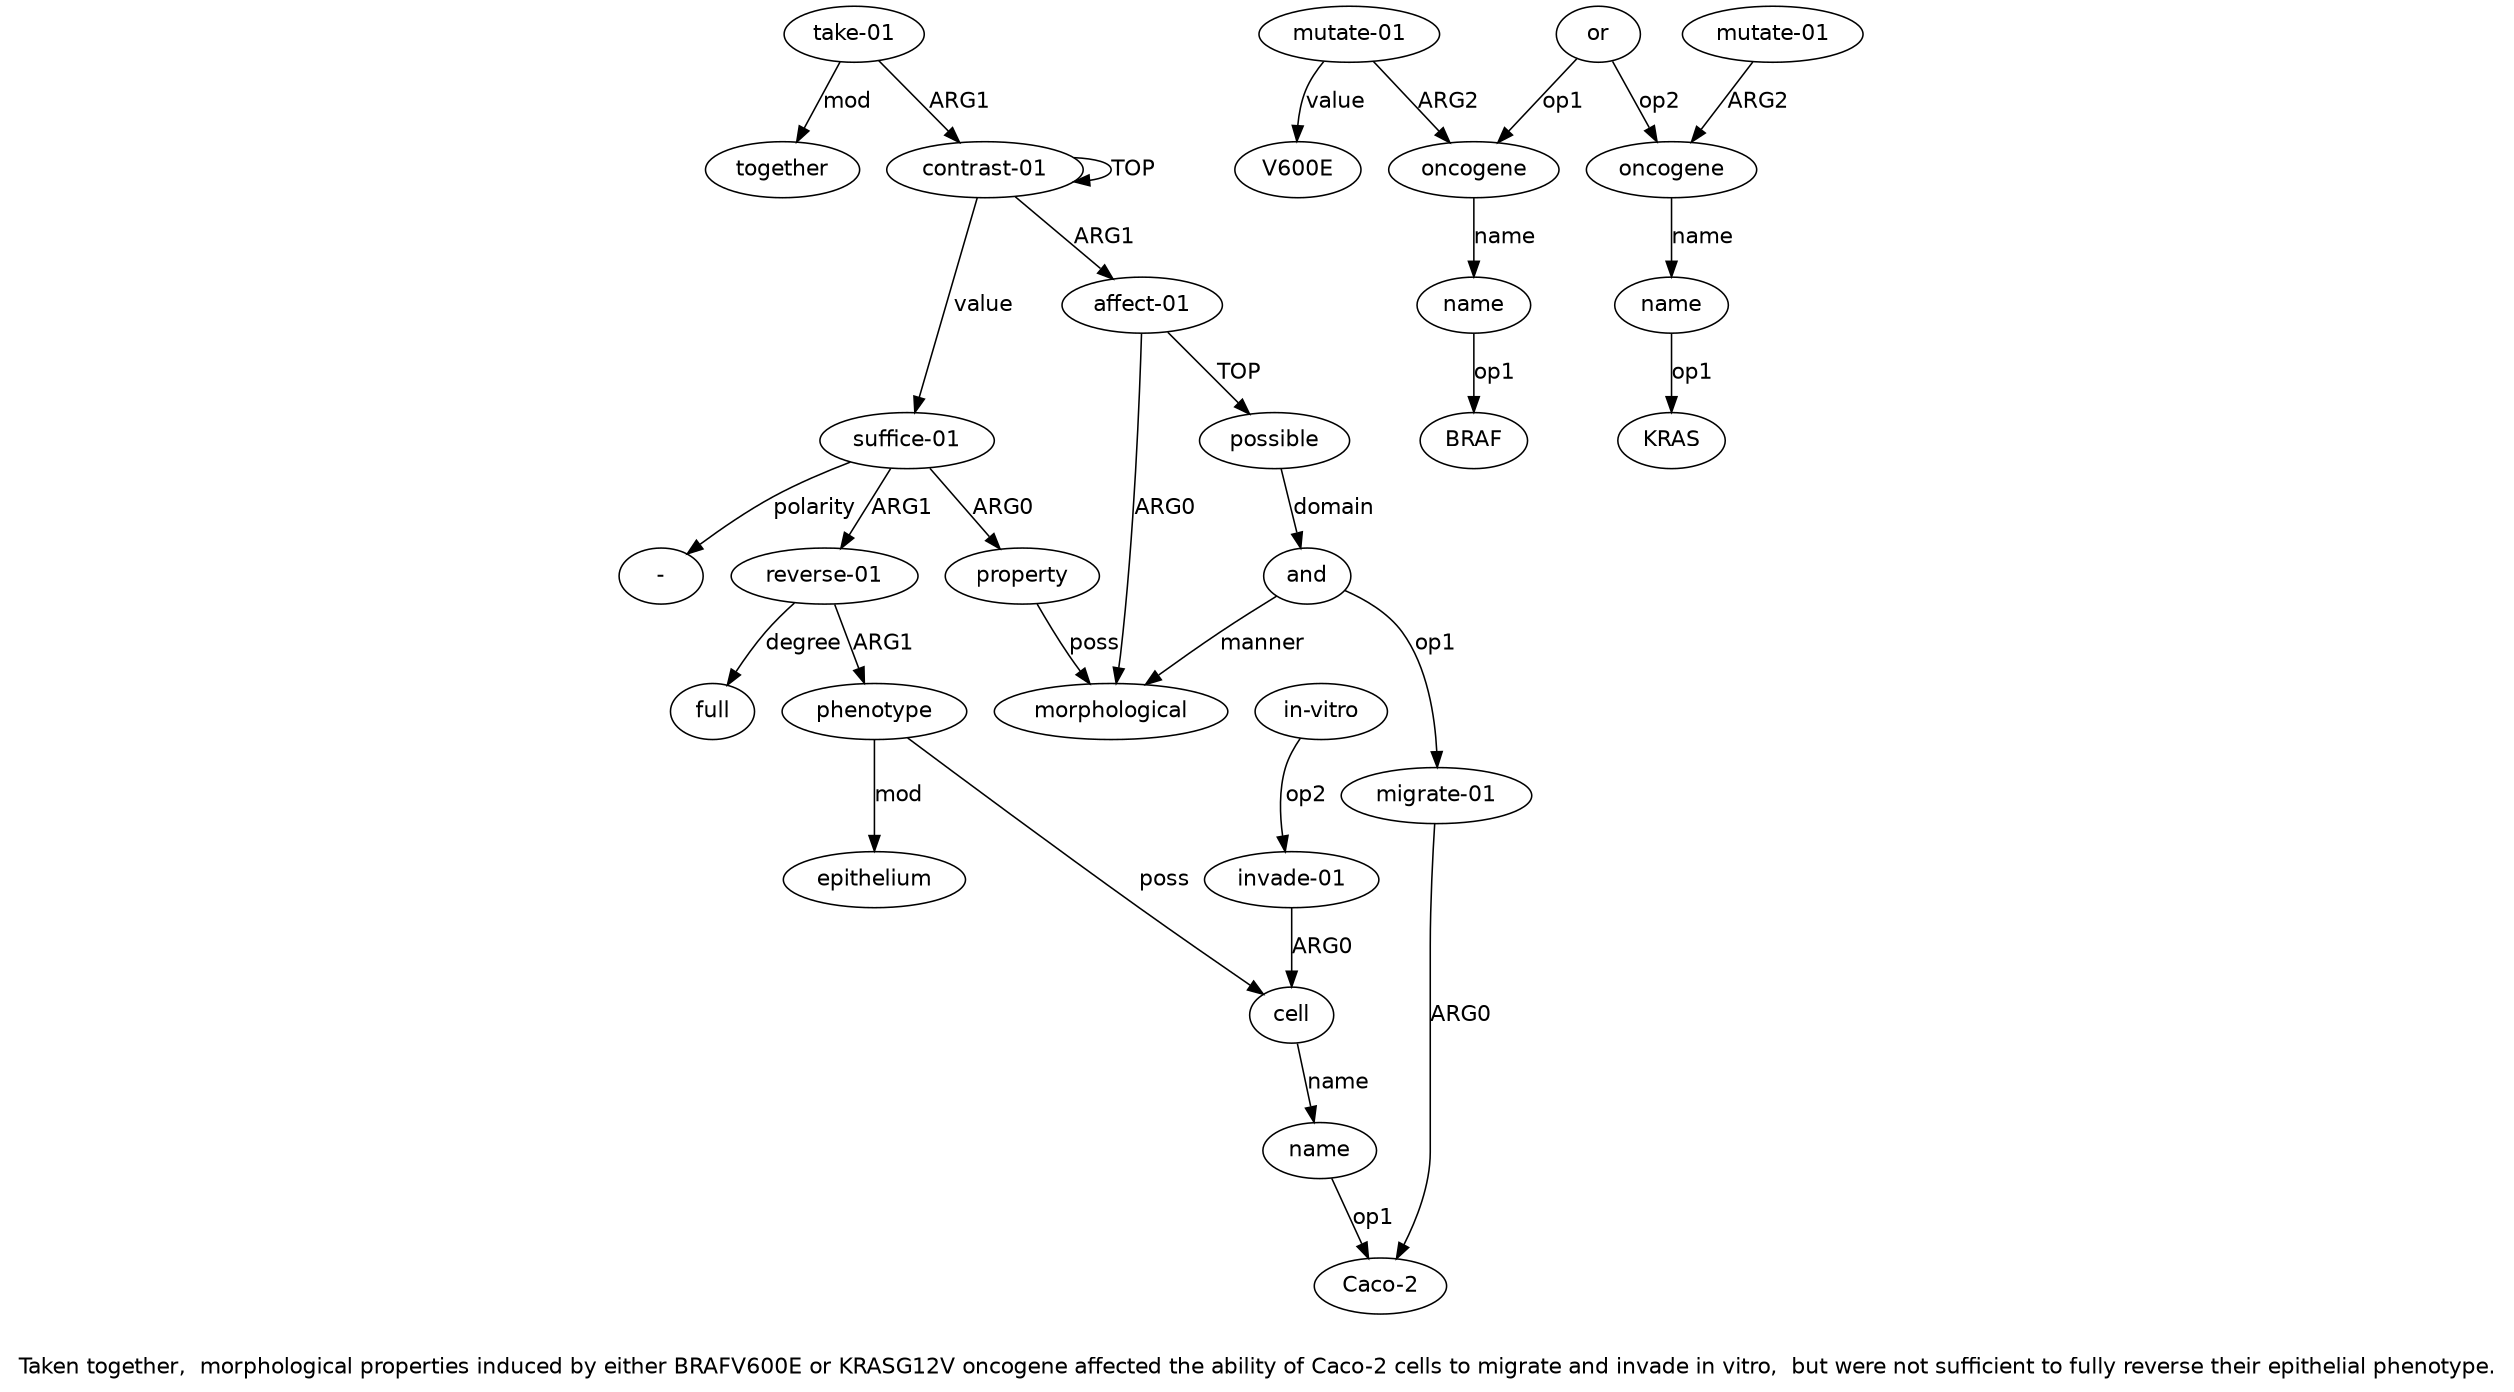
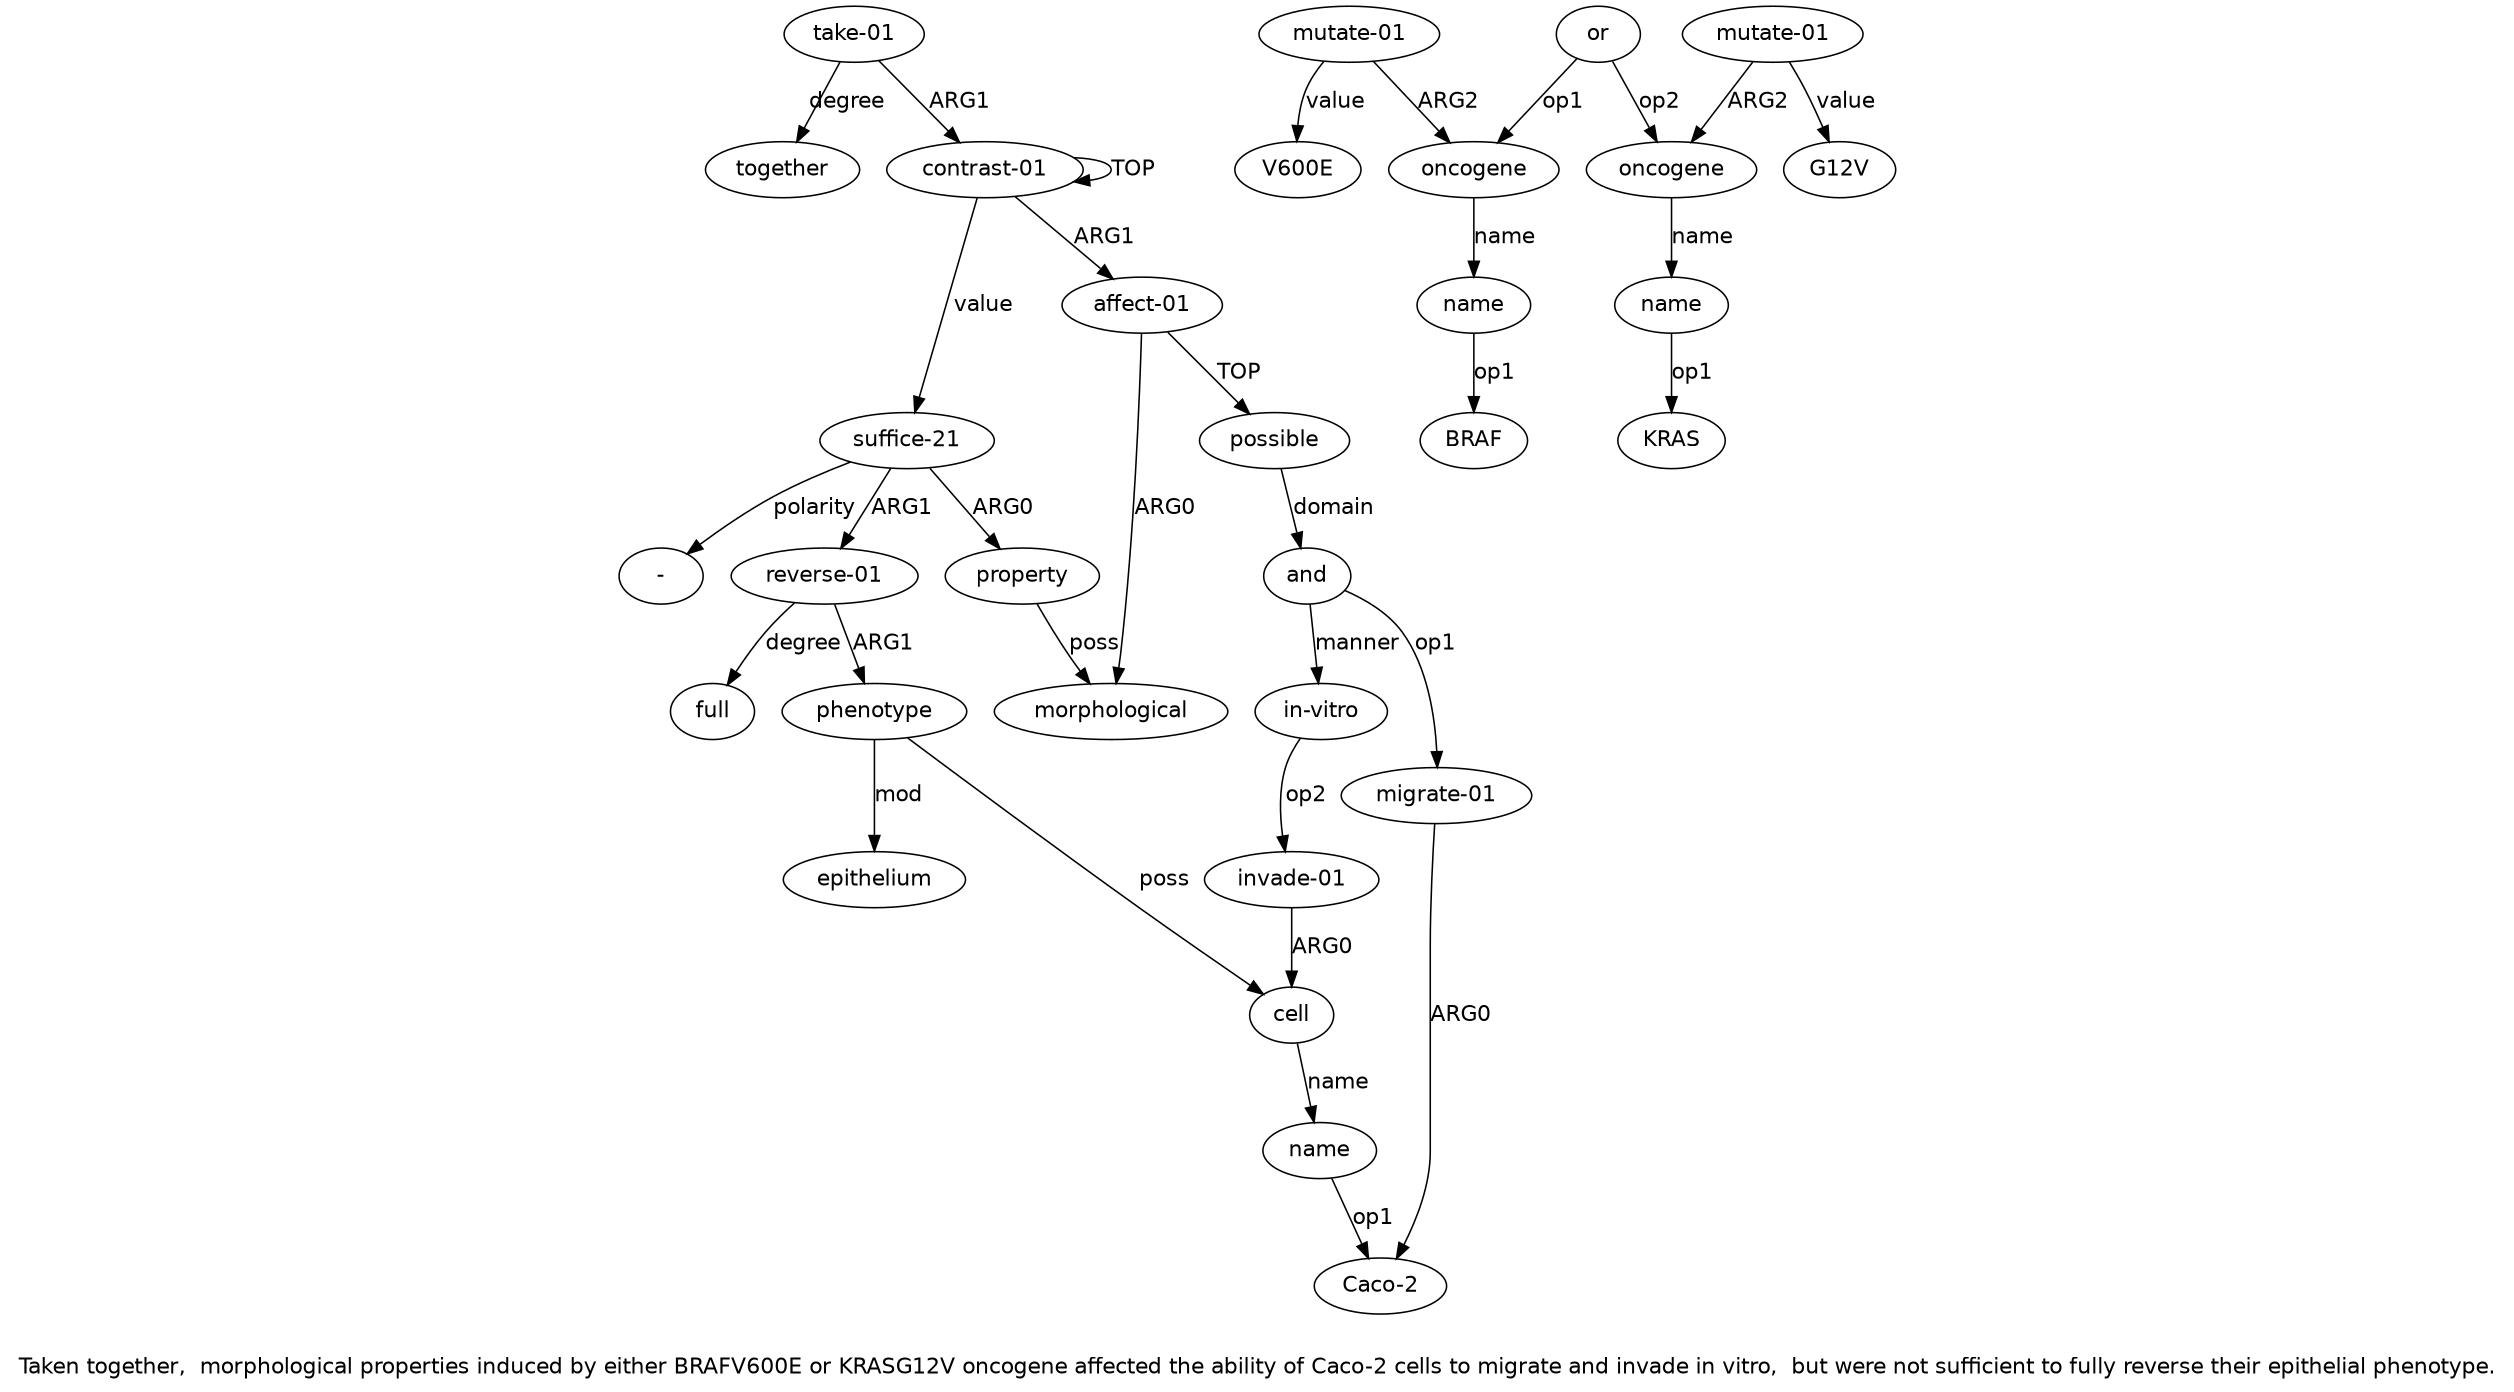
edge "take-01" -> "together": label "mod" -> "degree"
node "G12V": added
node "suffice-01": label "suffice-01" -> "suffice-21"
edge "and" -> "morphological": now "and" -> "in-vitro"
